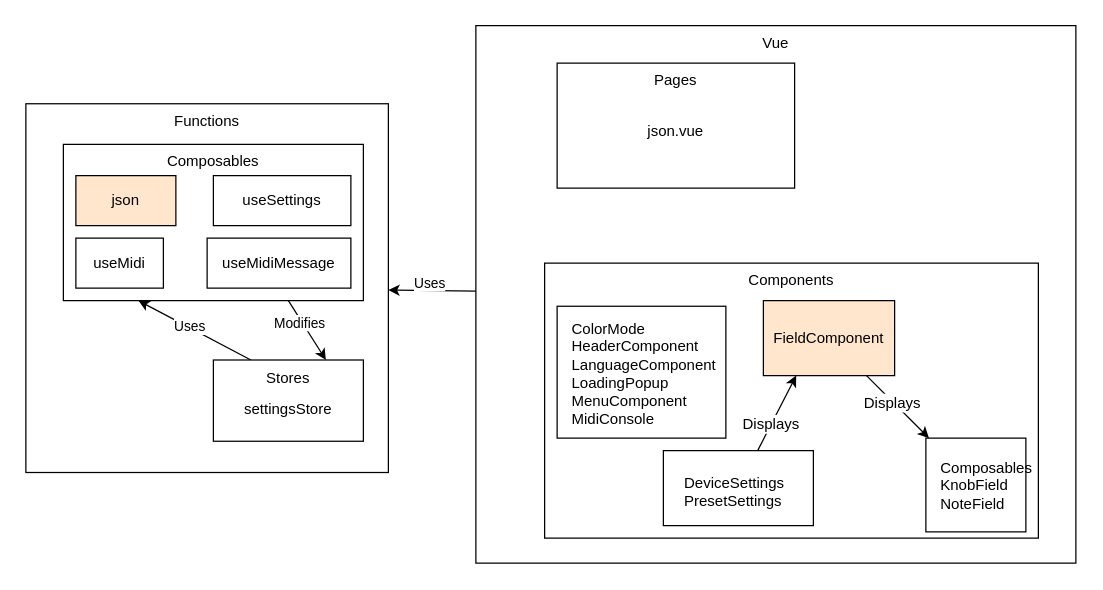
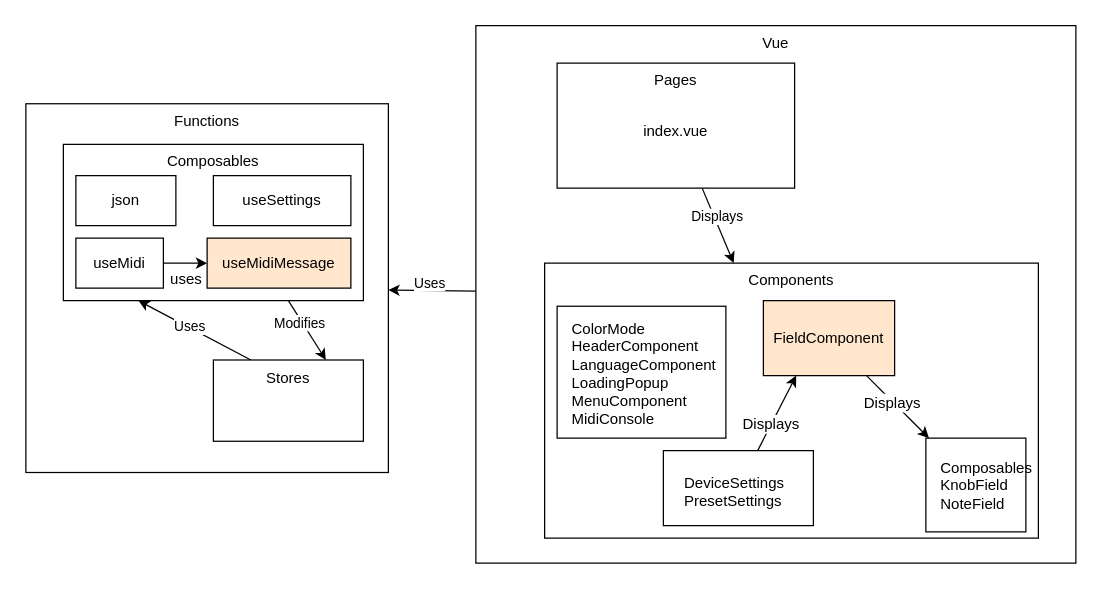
node "json.vue": label "json.vue" -> "index.vue"
node "json": fillcolor #ffe6cc -> #ffffff
edge "Pages" -> "Components": added, label "Displays"
edge "useMidi" -> "useMidiMessage": added, label "uses"
node "useMidiMessage": fillcolor #ffffff -> #ffe6cc
node "settingsStore": removed
